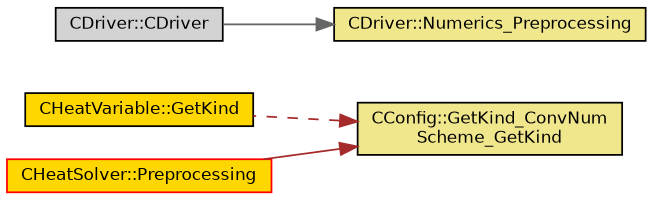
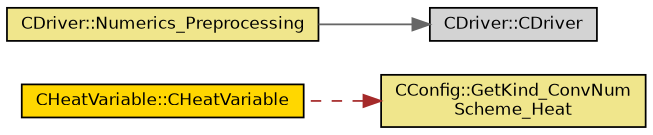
edge "CDriver::CDriver" -> "CDriver::Numerics_Preprocessing": reversed
node "CHeatVariable::GetKind": label "CHeatVariable::GetKind" -> "CHeatVariable::CHeatVariable"
node "CConfig::GetKind_ConvNum Scheme_GetKind": label "CConfig::GetKind_ConvNum Scheme_GetKind" -> "CConfig::GetKind_ConvNum Scheme_Heat"
node "CHeatSolver::Preprocessing": removed
